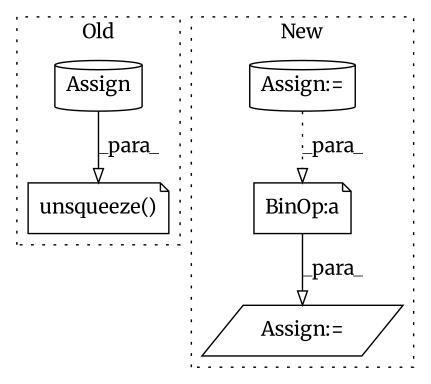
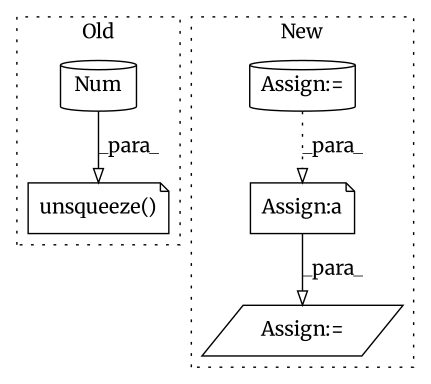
node "Assign": label "Assign" -> "Num"
node "BinOp:a": label "BinOp:a" -> "Assign:a"
